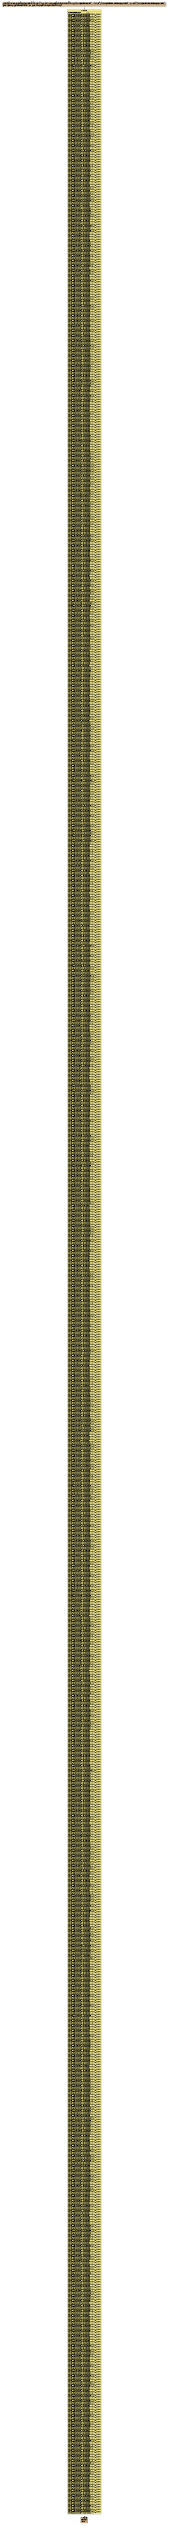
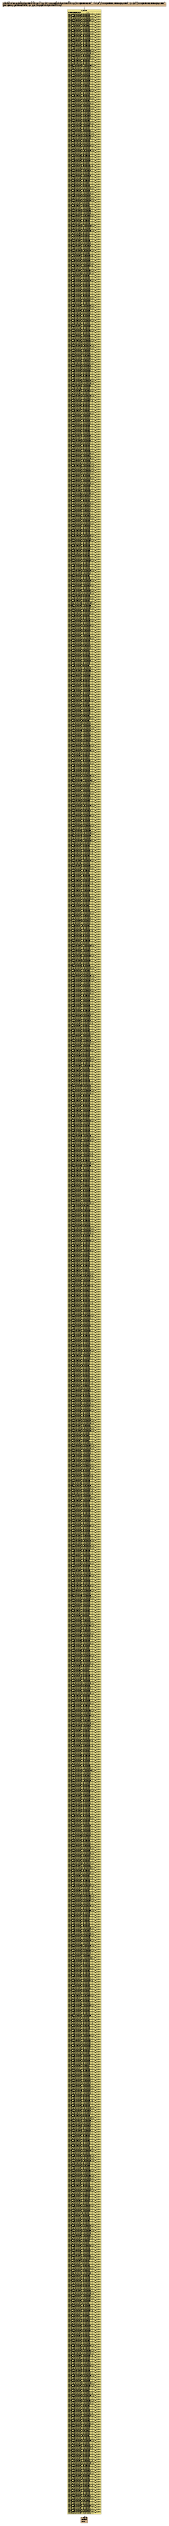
node "1: 0x34f6": text "RETURN" -> "METHOD"
